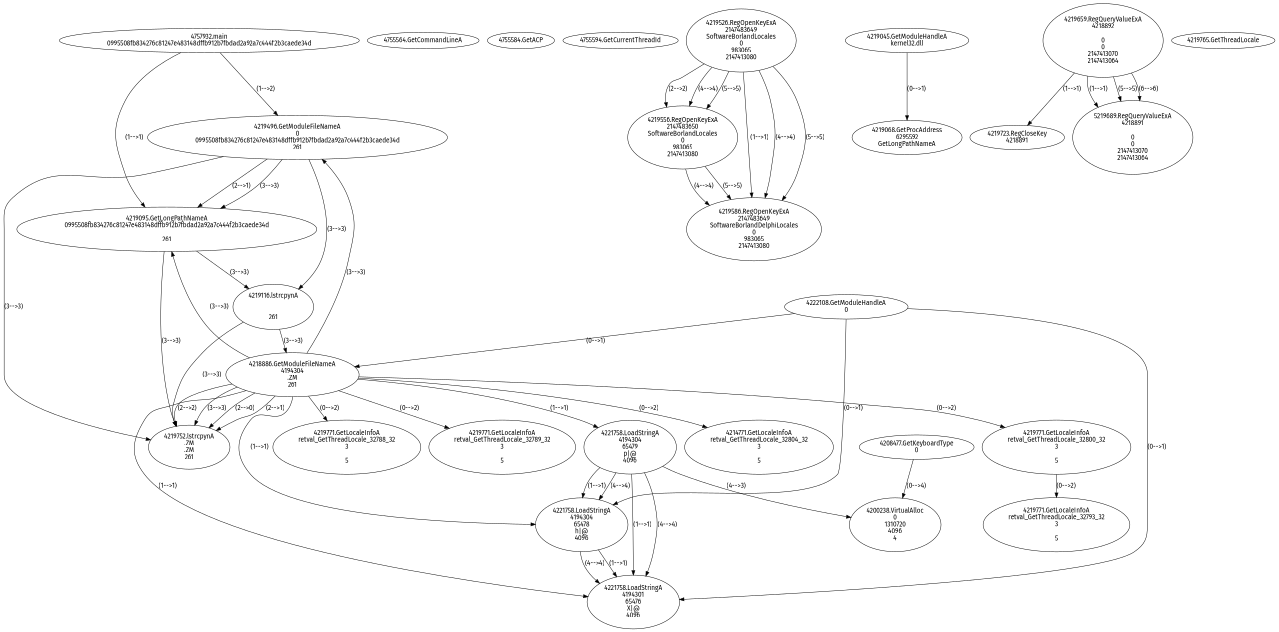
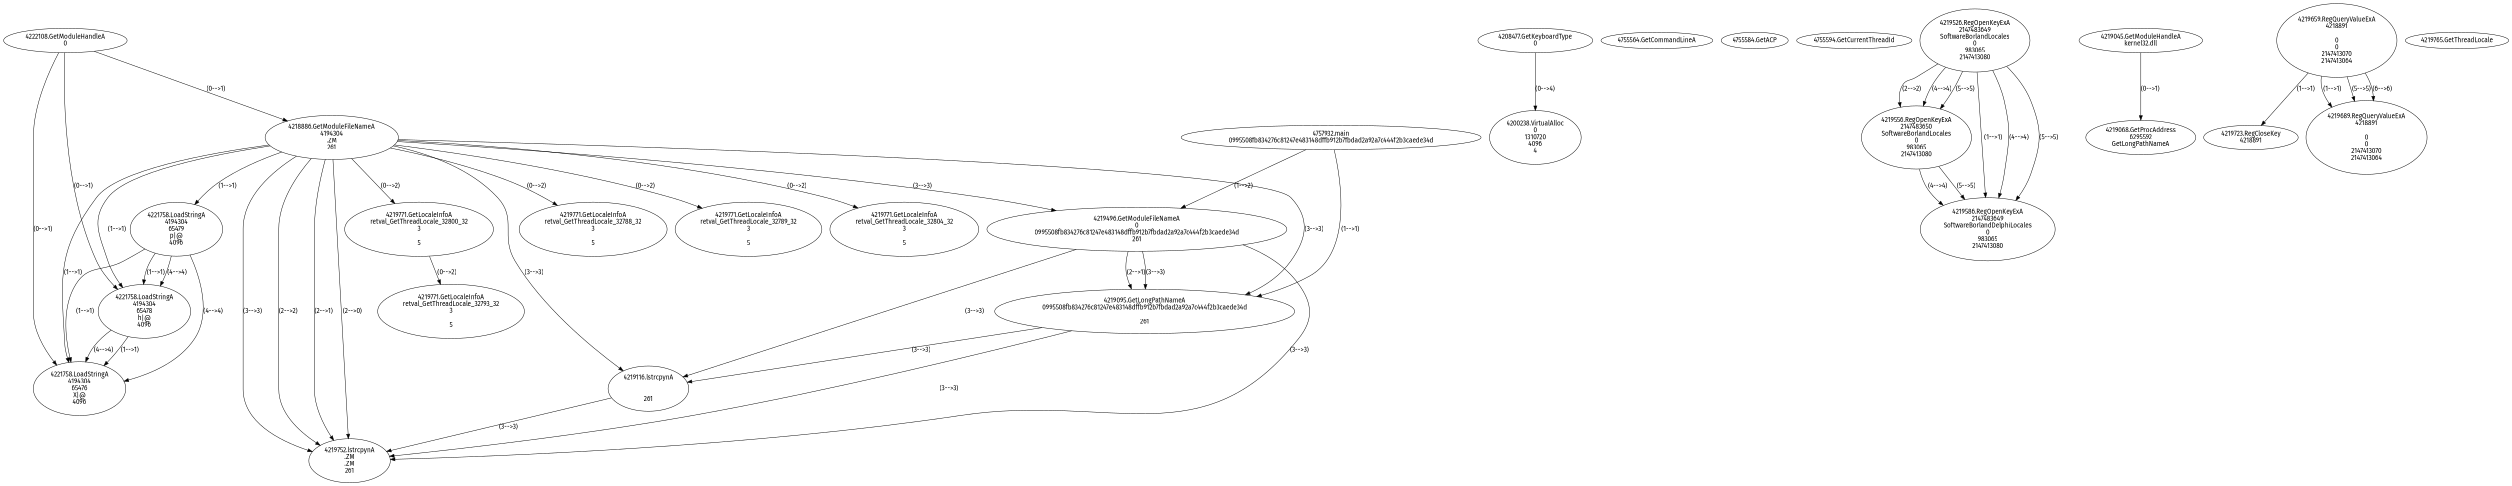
node "4219659.RegQueryValueExA 4218892 0 0 2147413070 2147413064": label "4219659.RegQueryValueExA 4218892 0 0 2147413070 2147413064" -> "4219659.RegQueryValueExA 4218891 0 0 2147413070 2147413064"
node "5219689.RegQueryValueExA 4218891 0 0 2147413070 2147413064": label "5219689.RegQueryValueExA 4218891 0 0 2147413070 2147413064" -> "4219689.RegQueryValueExA 4218891 0 0 2147413070 2147413064"
edge "4219116.lstrcpynA 261" -> "4218886.GetModuleFileNameA 4194304 .ZM 261": reversed
node "4214771.GetLocaleInfoA retval_GetThreadLocale_32804_32 3 5": label "4214771.GetLocaleInfoA retval_GetThreadLocale_32804_32 3 5" -> "4219771.GetLocaleInfoA retval_GetThreadLocale_32804_32 3 5"
edge "4221758.LoadStringA 4194304 65479 p|@ 4096" -> "4200238.VirtualAlloc 0 1310720 4096 4": removed, label "(4-->3)"
node "4221758.LoadStringA 4194301 65476 X|@ 4096": label "4221758.LoadStringA 4194301 65476 X|@ 4096" -> "4221758.LoadStringA 4194304 65476 X|@ 4096"
